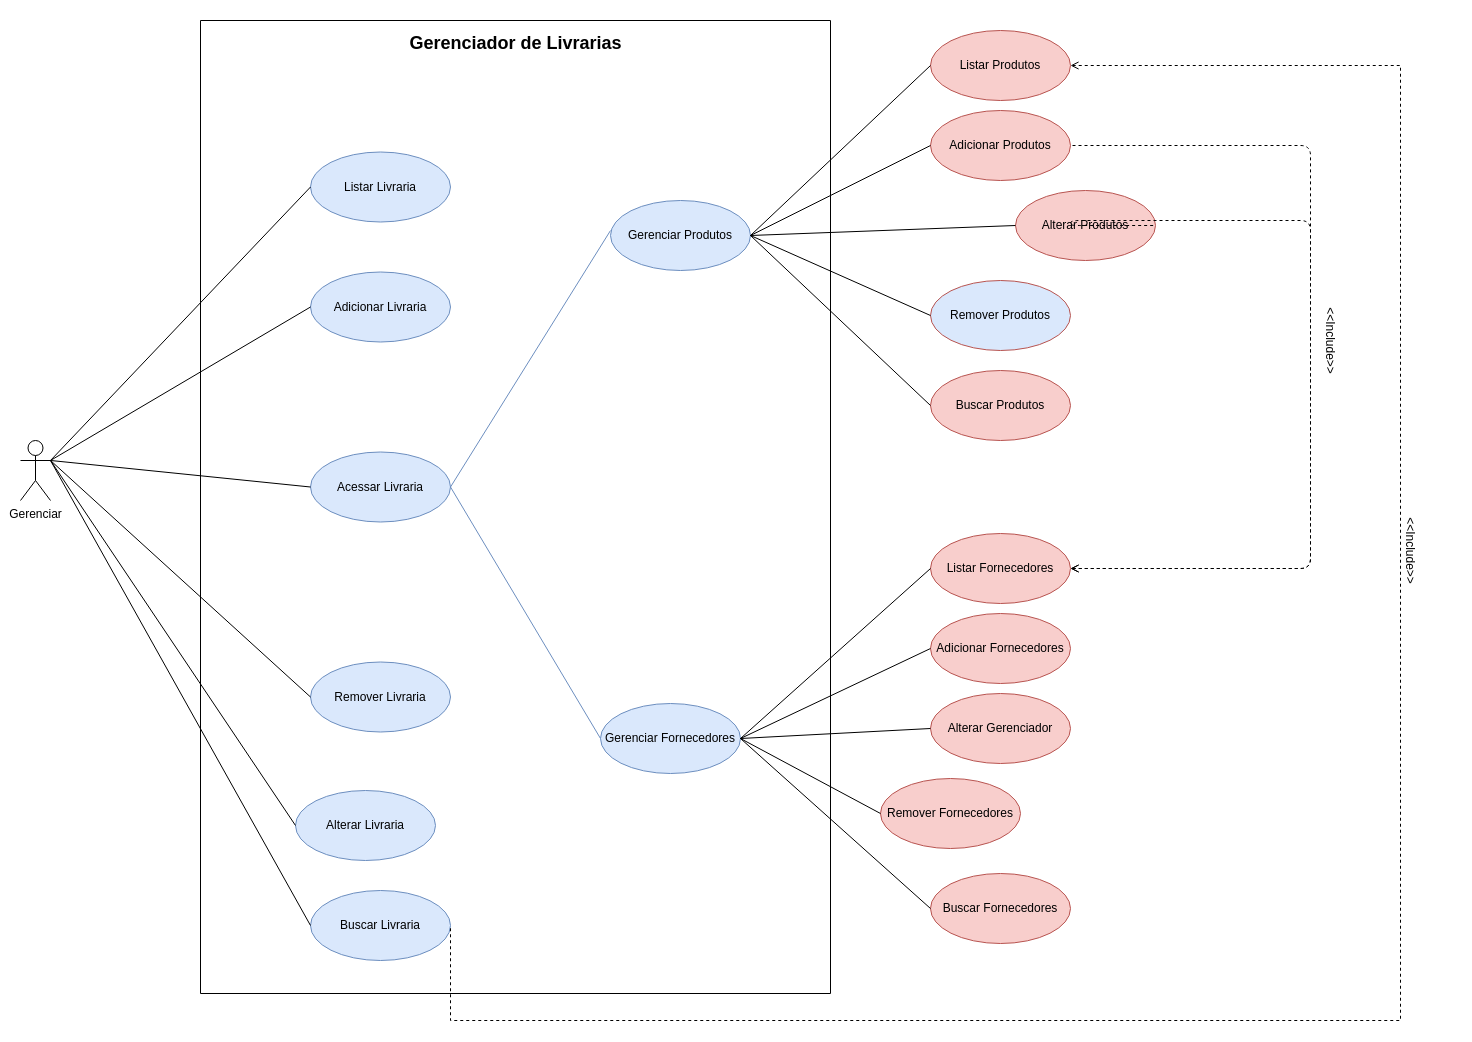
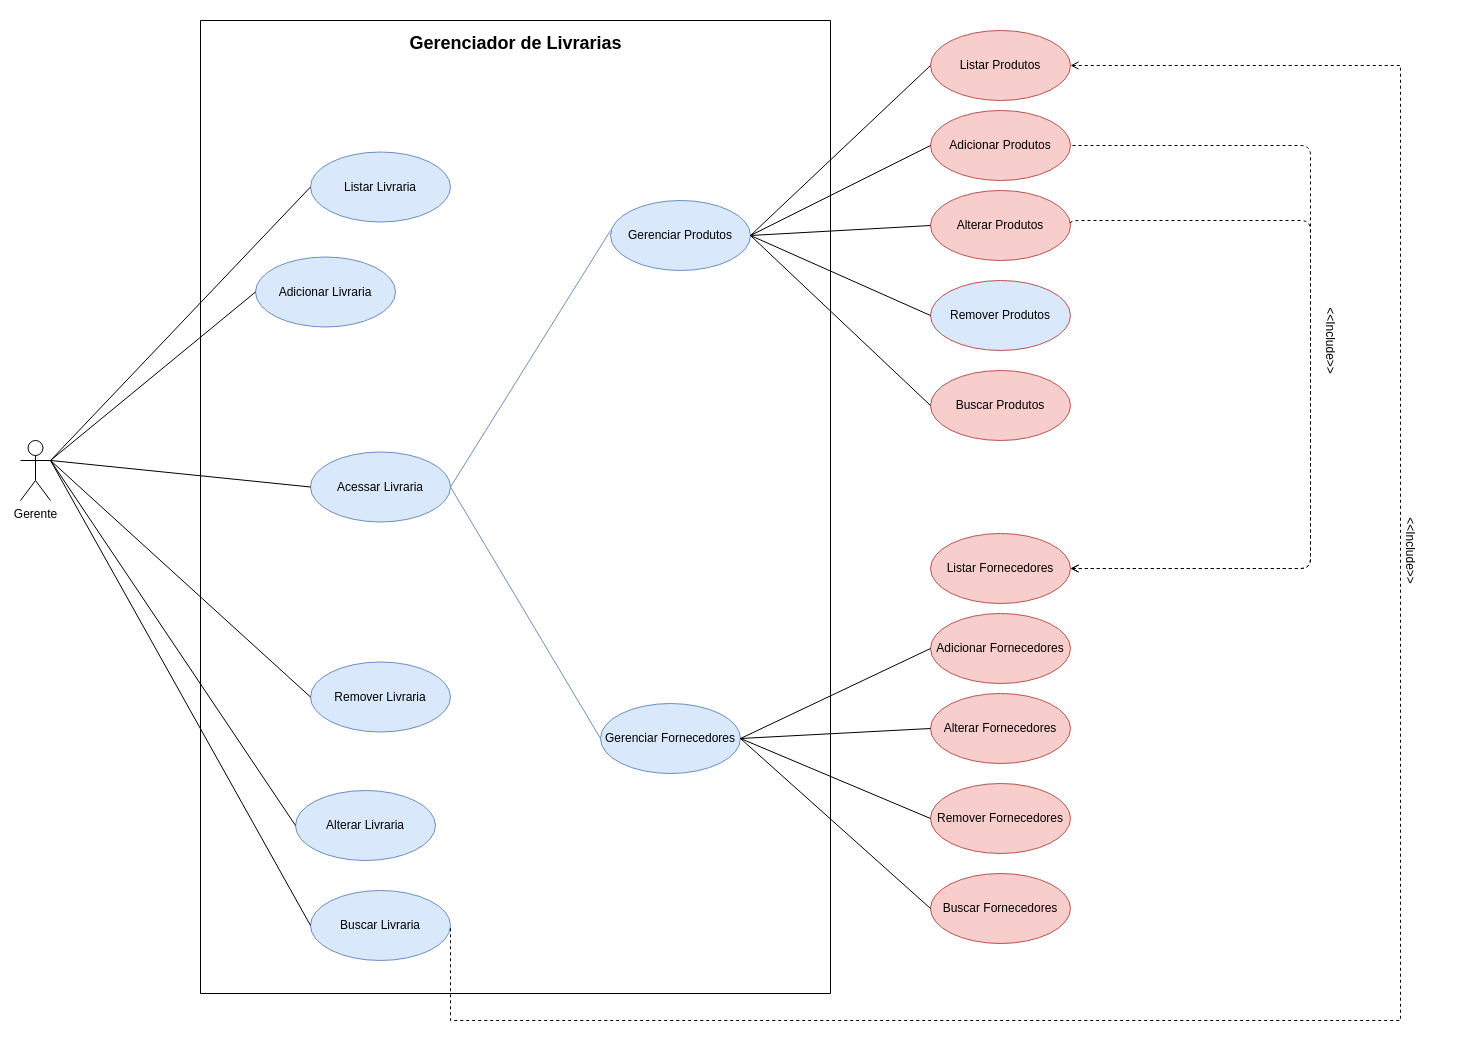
node "Alterar Produtos": moved (1086, 226) -> (1001, 226)
node "Adicionar Livraria": moved (381, 307) -> (326, 292)
node "Gerenciar": label "Gerenciar" -> "Gerente"
edge "Listar Fornecedores" -- "Gerenciar Fornecedores": removed
node "Alterar Gerenciador": label "Alterar Gerenciador" -> "Alterar Fornecedores"
node "Remover Fornecedores": moved (951, 814) -> (1001, 819)
